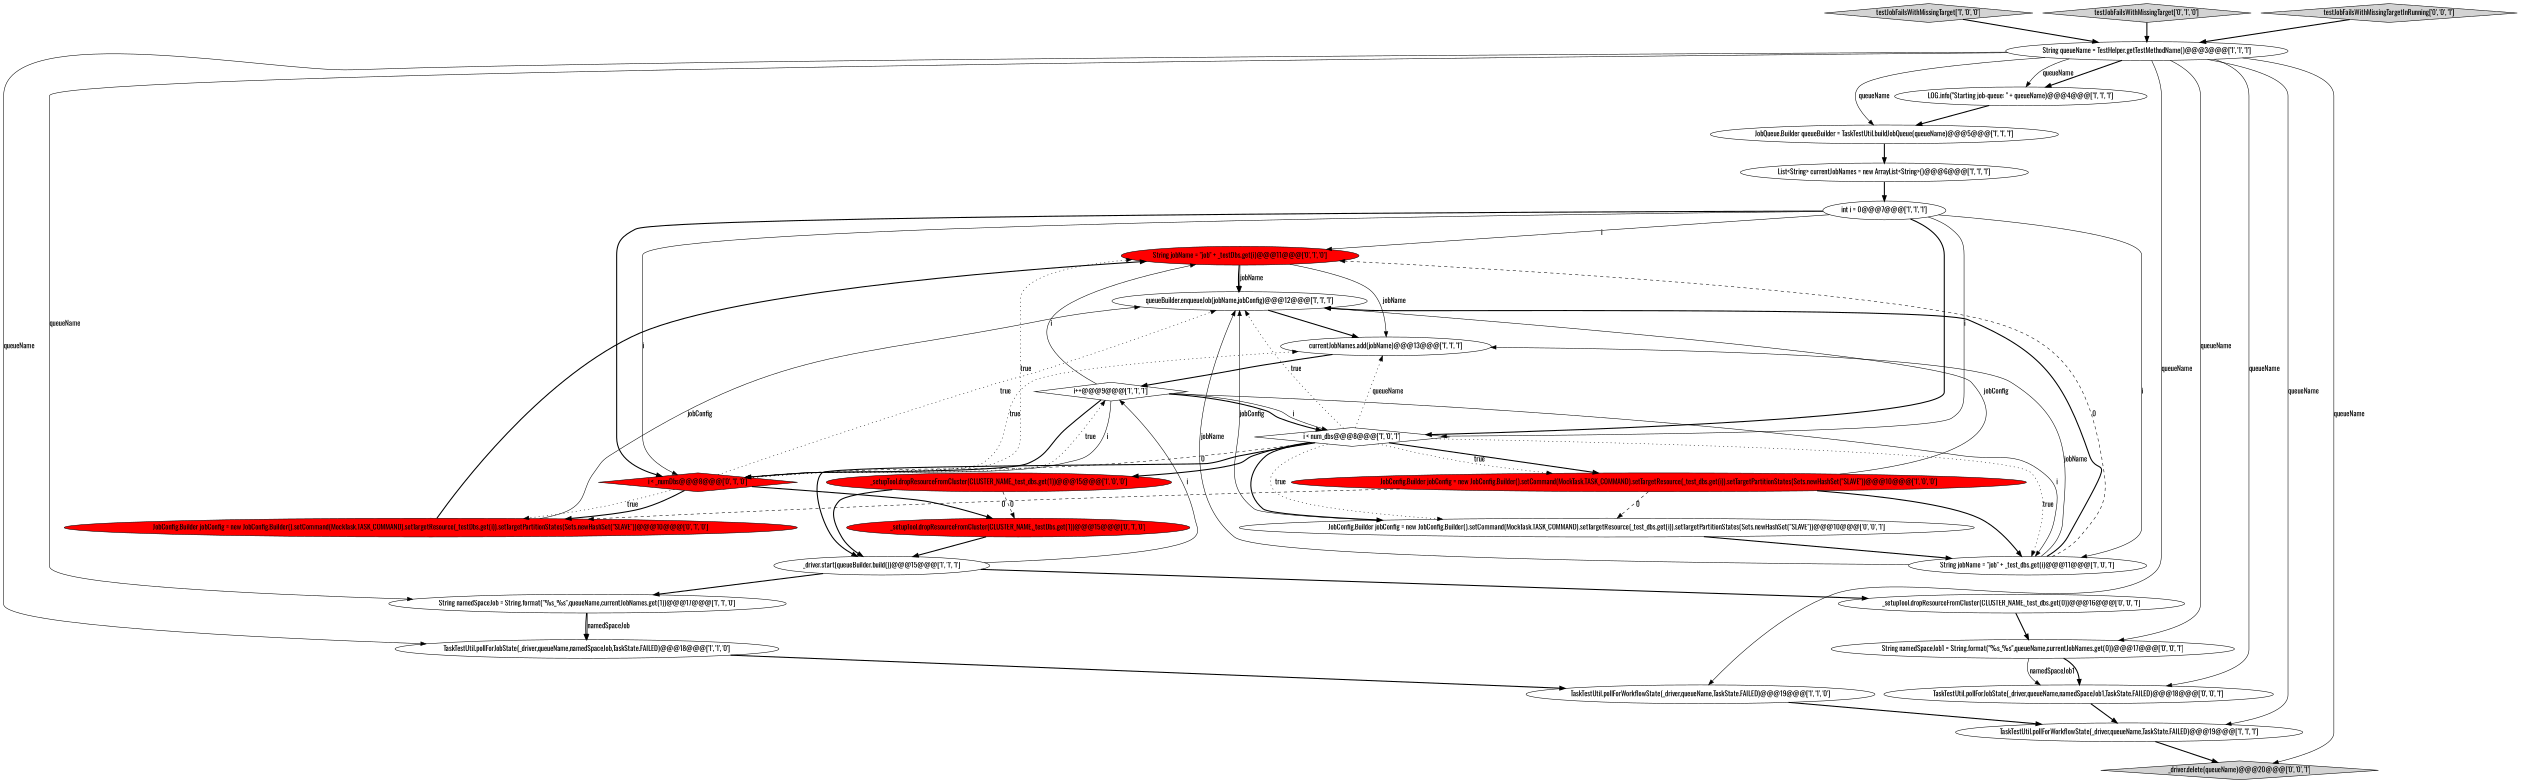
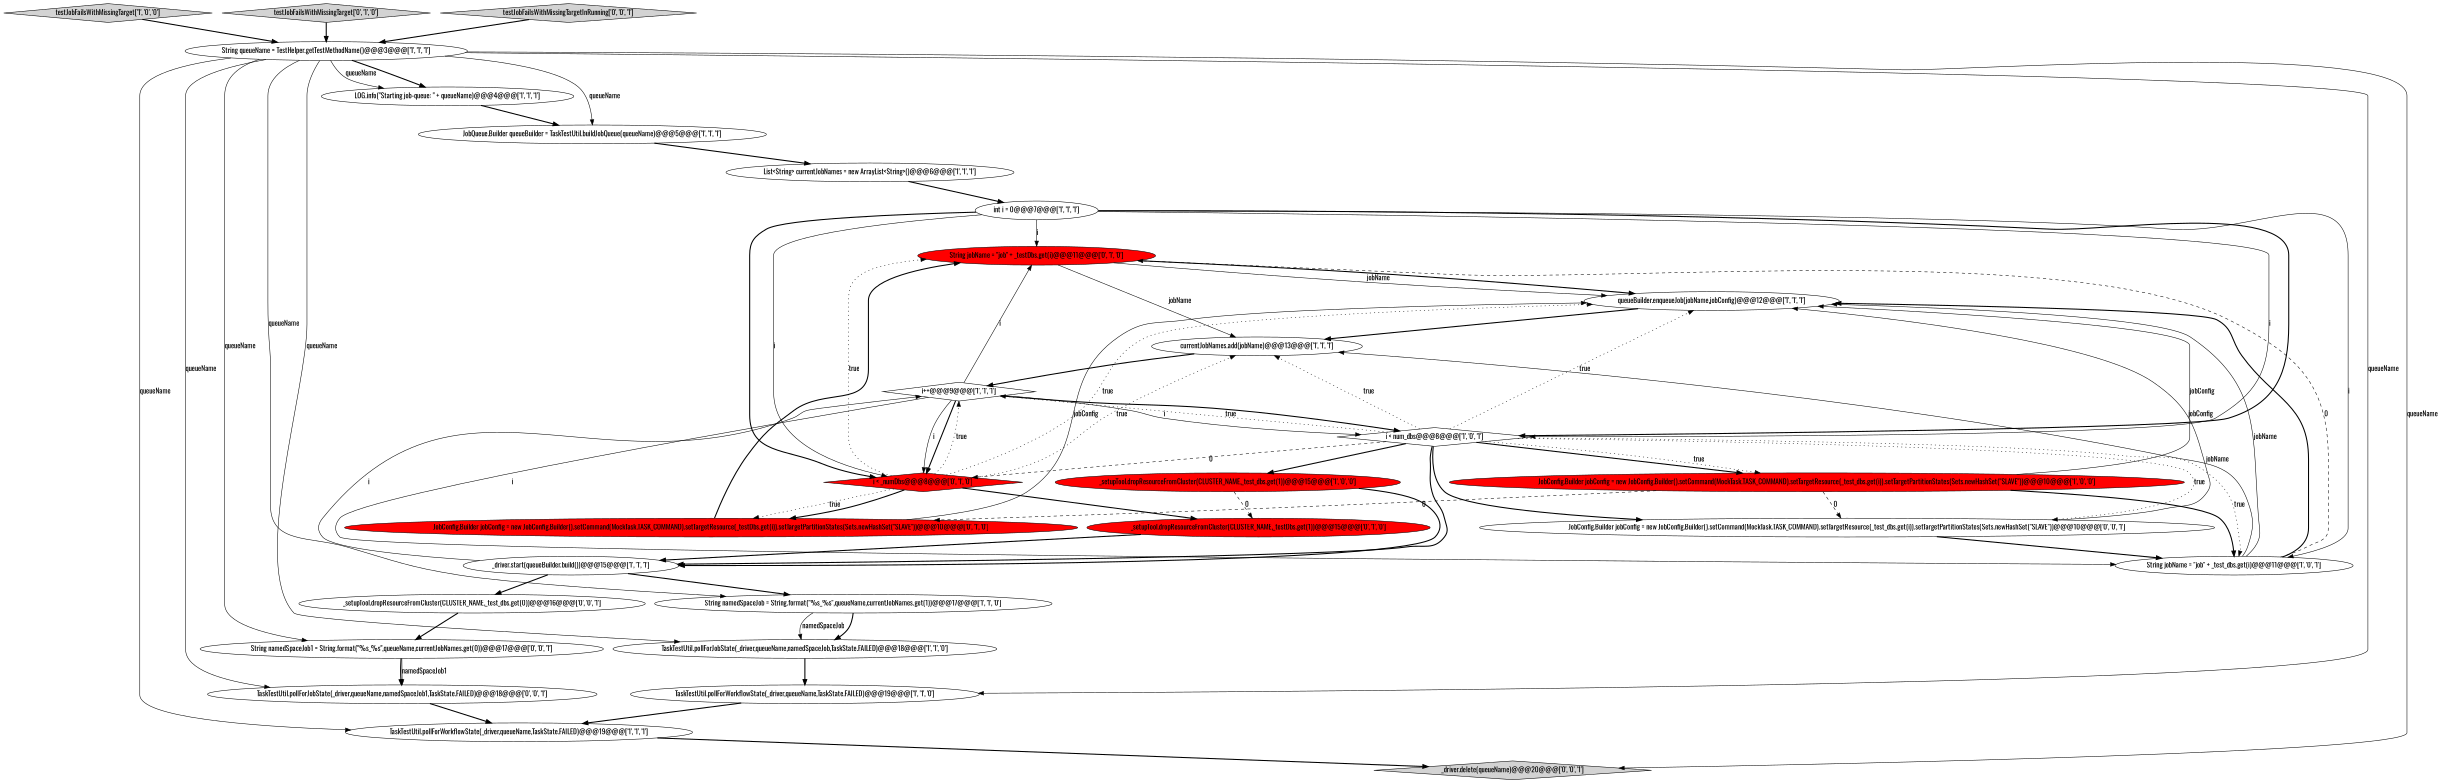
edge "i < num_dbs@@@8@@@['1', '0', '1']" -> "currentJobNames.add(jobName)@@@13@@@['1', '1', '1']": label "queueName" -> "true"
edge "i < num_dbs@@@8@@@['1', '0', '1']" -> "i++@@@9@@@['1', '1', '1']": added, label "true"
